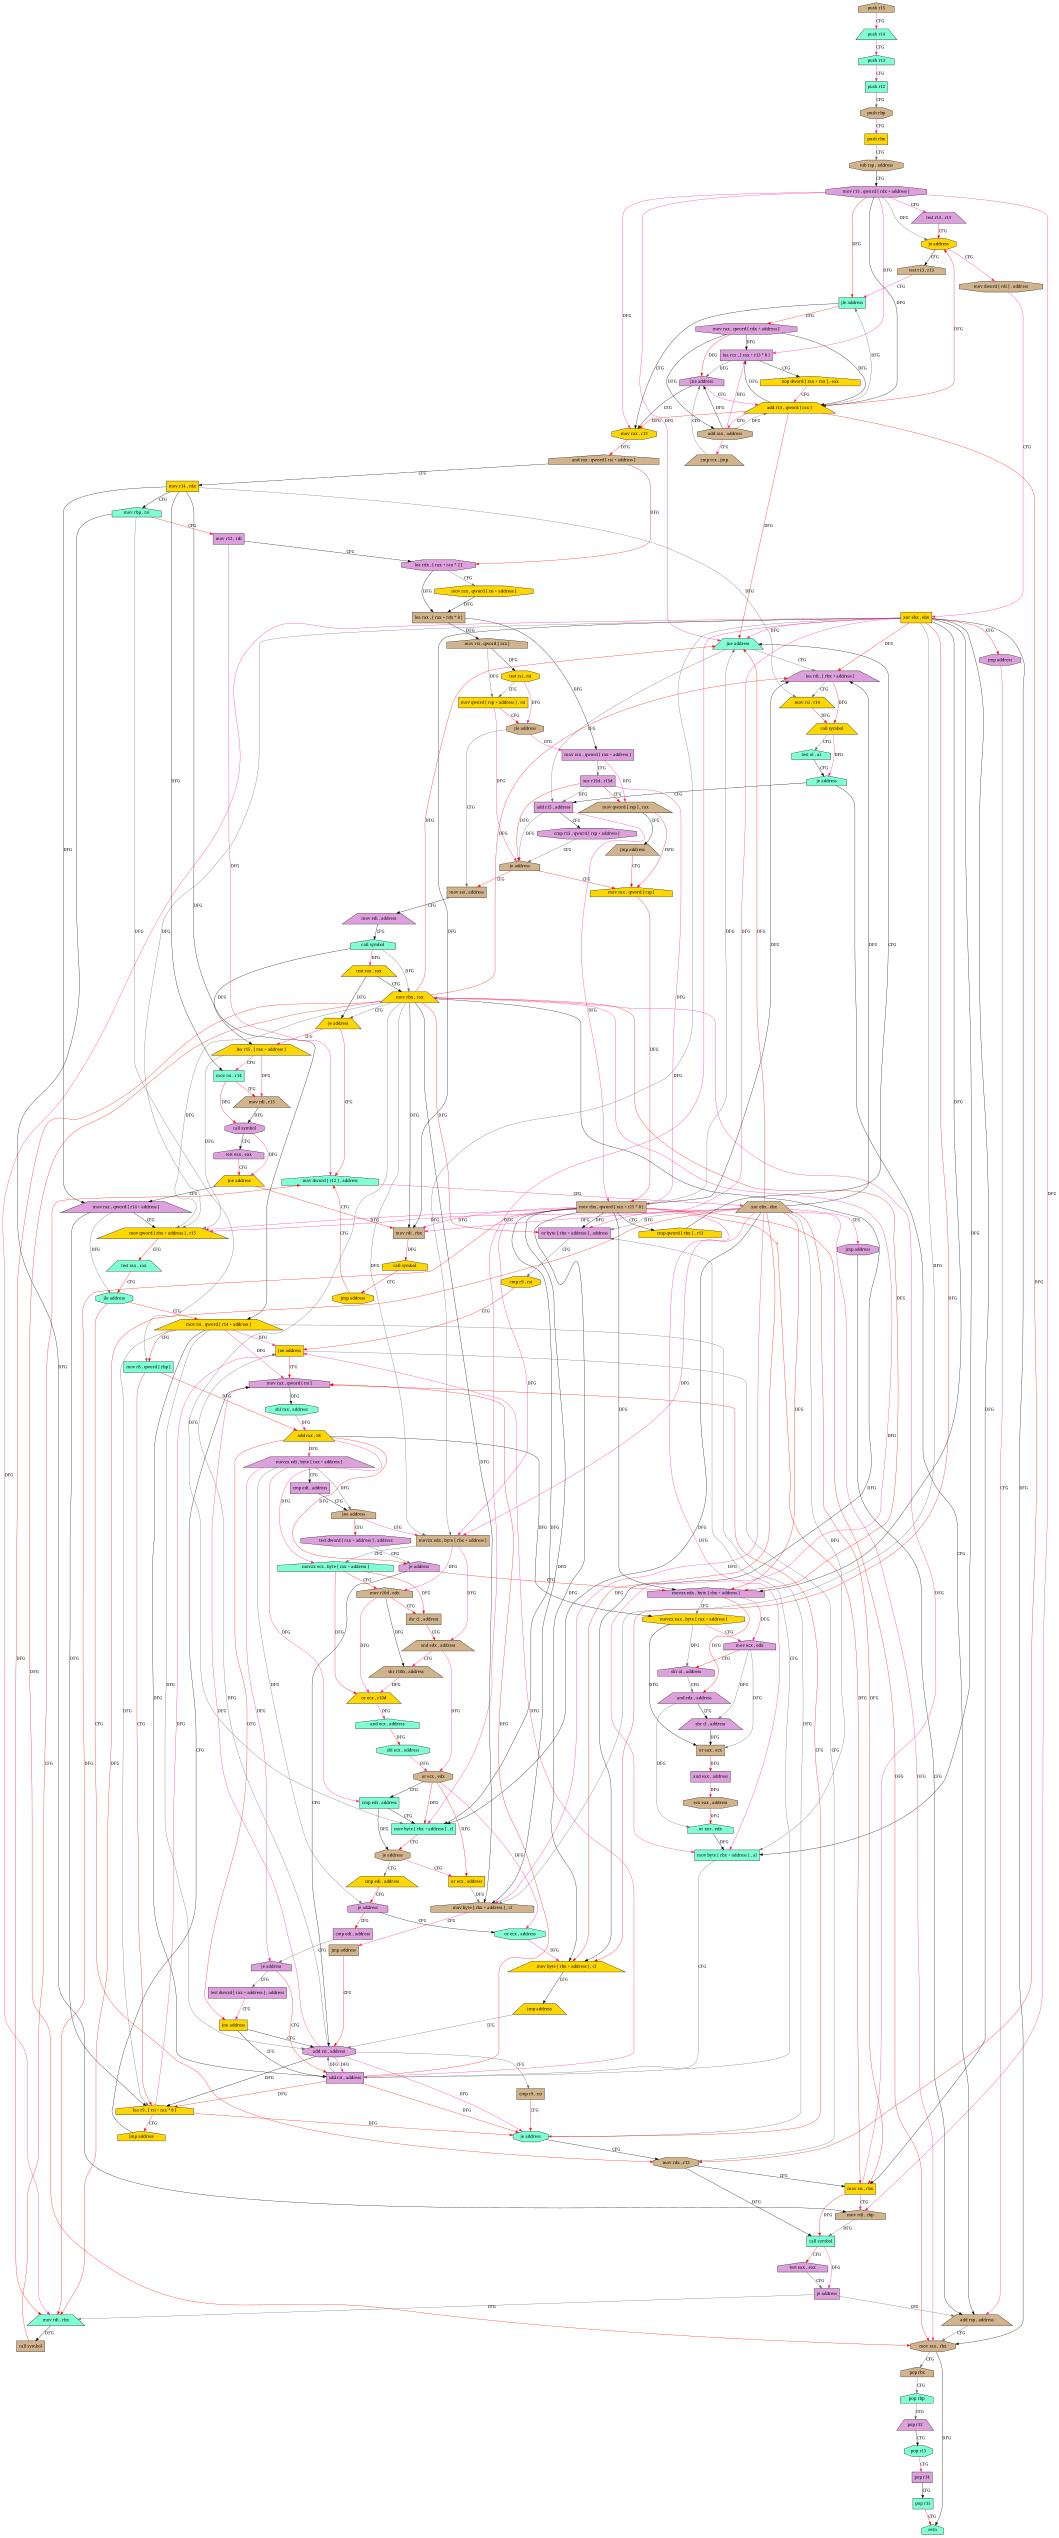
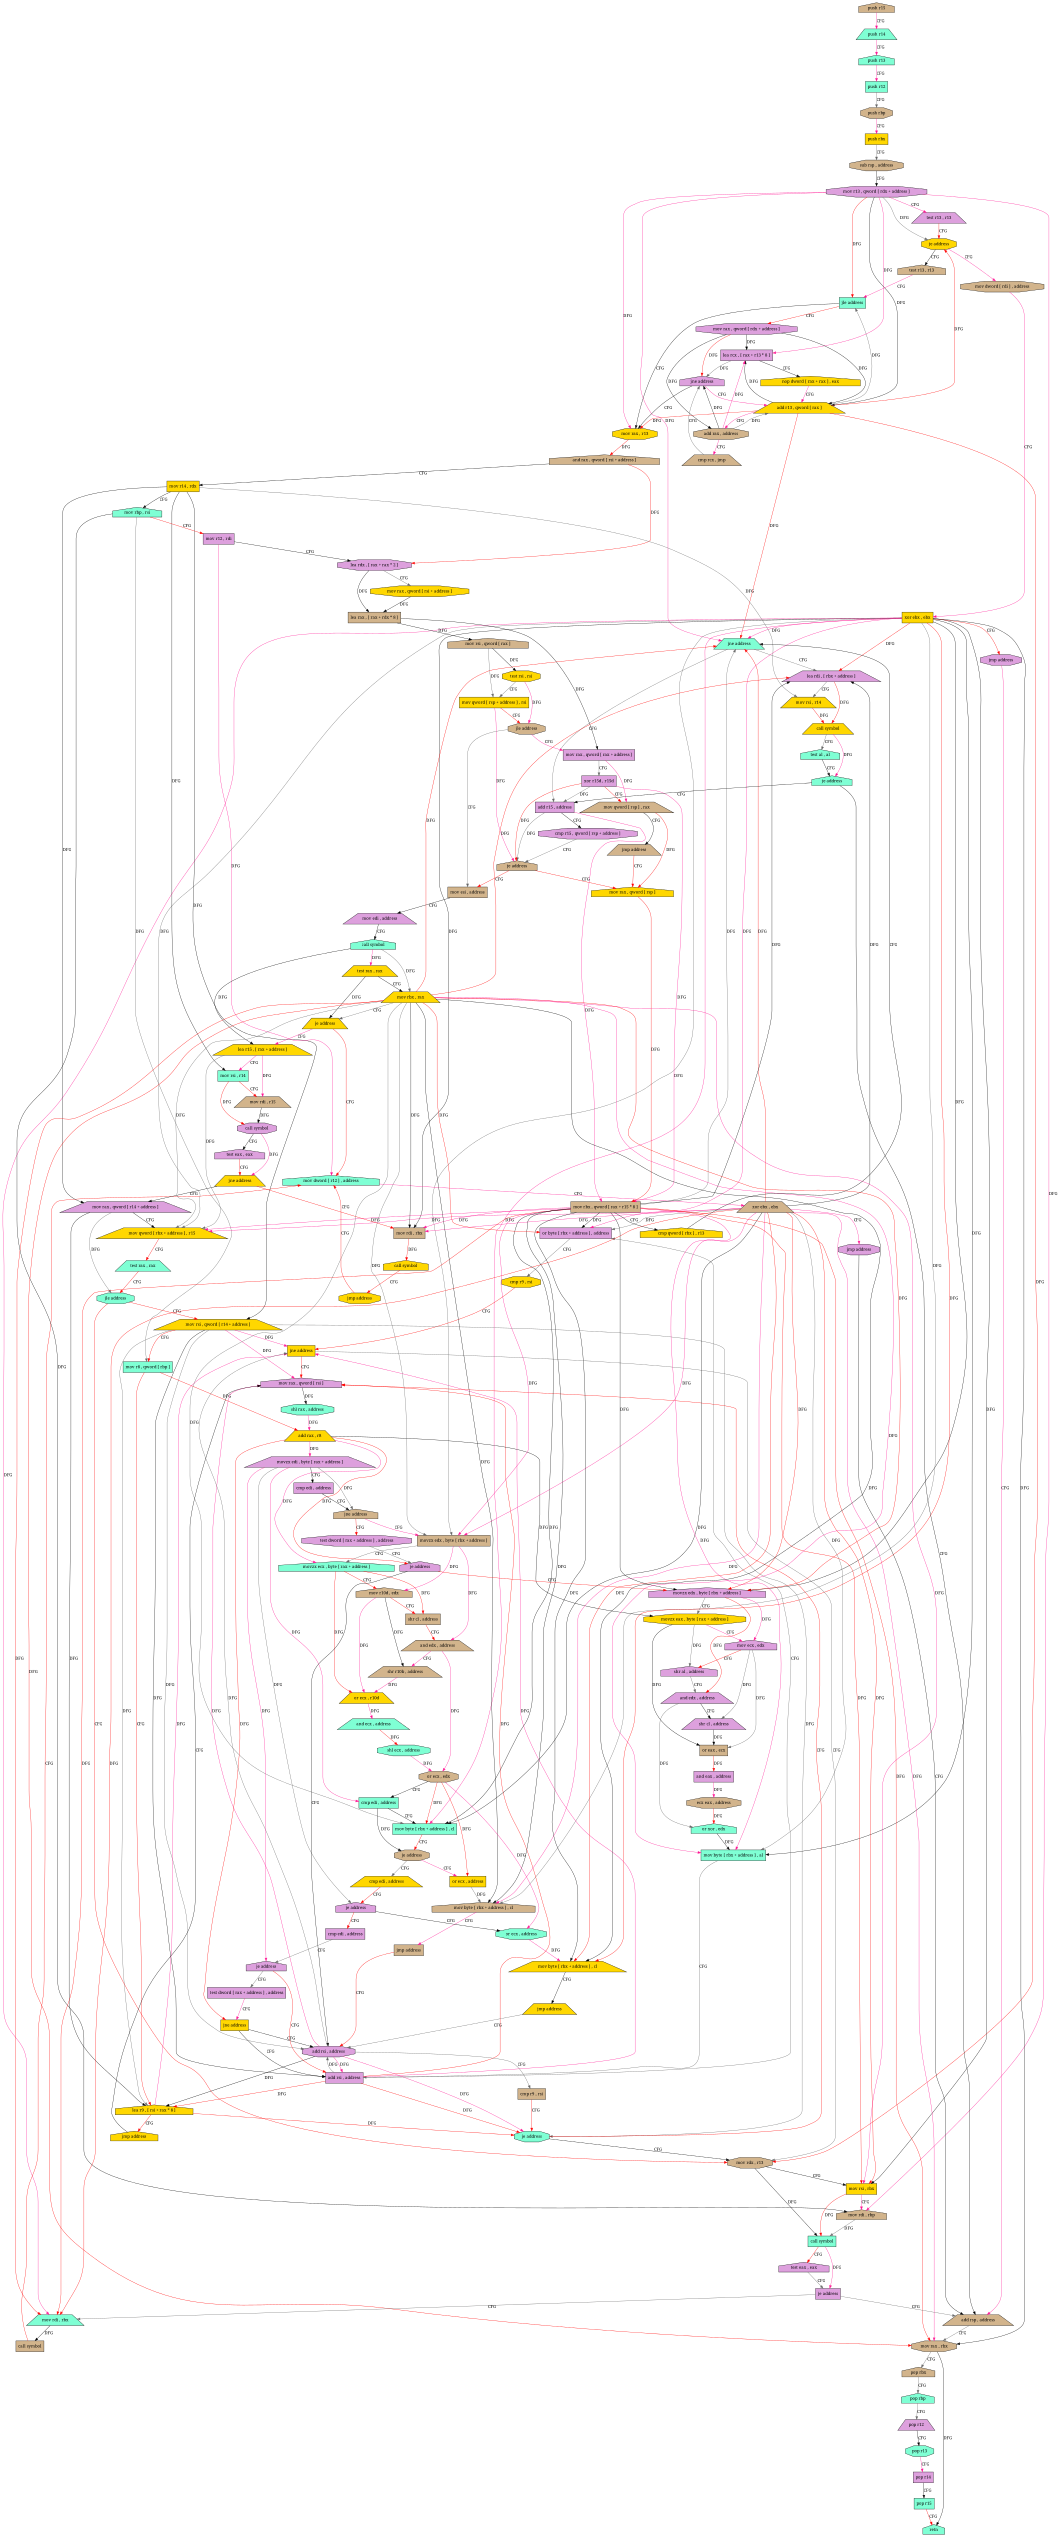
edge "mov rsi , rbx" -> "mov rbx , rax": reversed
node "and ecx , address": shape house -> trapezium
